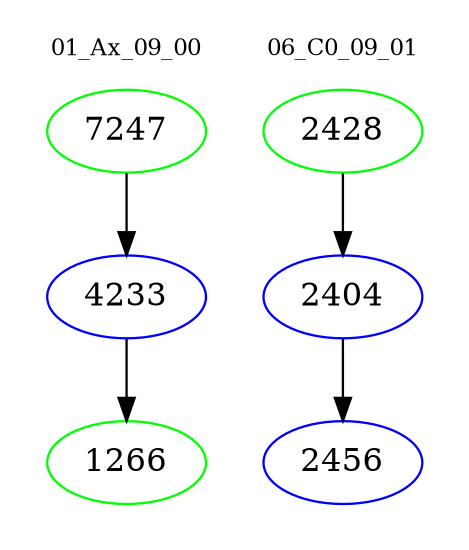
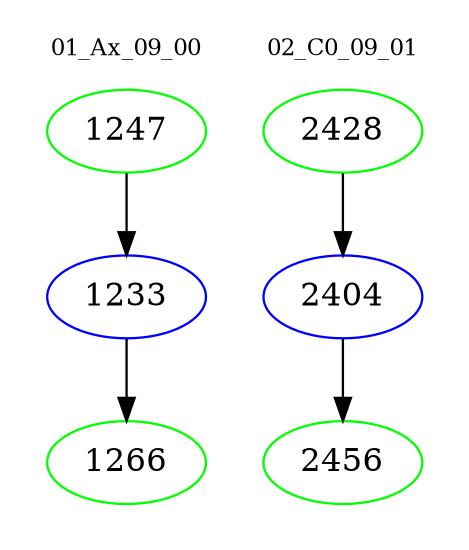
cluster "06_C0_09_01": label "06_C0_09_01" -> "02_C0_09_01"
node "7247": label "7247" -> "1247"
node "4233": label "4233" -> "1233"
node "2456": color blue -> green
